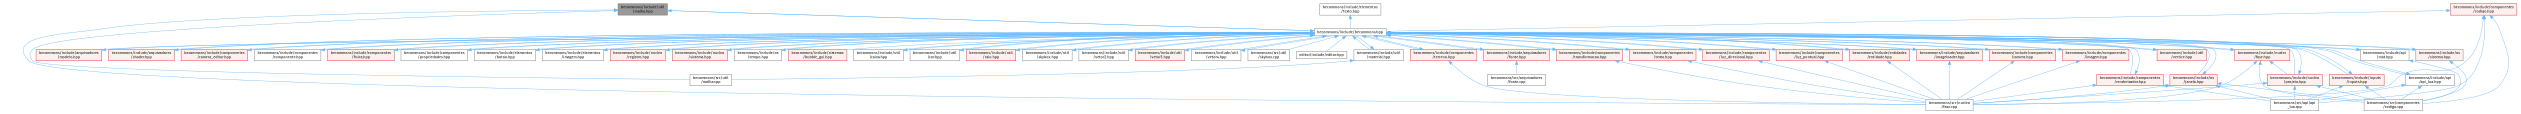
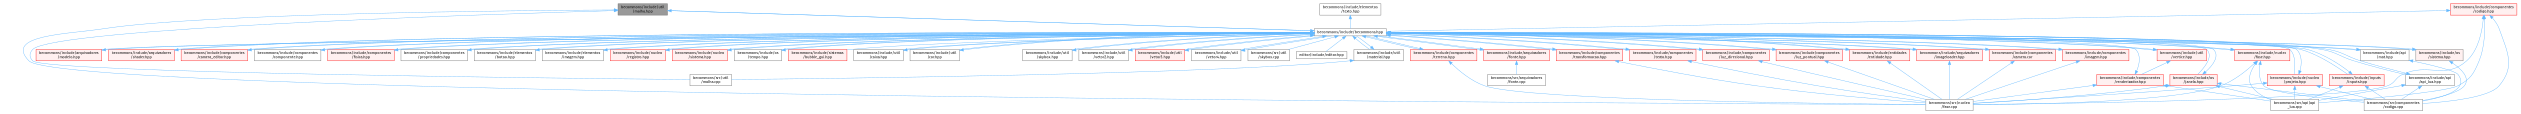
edge "becommons/include/componentes /renderizador.hpp" -> "becommons/include/becommons.hpp": now "becommons/include/componentes /renderizador.hpp" -> "becommons/include/util /vertice.hpp"
node "becommons/include/util /raio.hpp": removed
node "becommons/include/componentes /camera.hpp": label "becommons/include/componentes /camera.hpp" -> "becommons/include/componentes /camera.cor"
edge "becommons/include/nucleo /projeto.hpp" -> "becommons/include/nucleo /fase.hpp": now "becommons/src/api/api _lua.cpp" -> "becommons/include/nucleo /fase.hpp"
